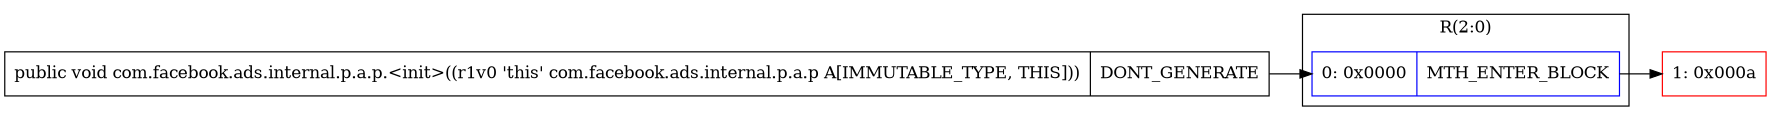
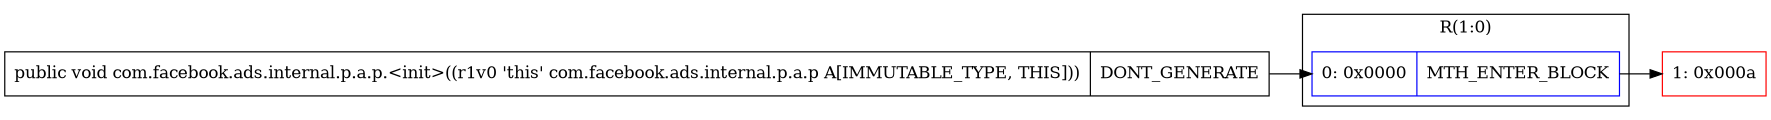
cluster "R(2:0)": label "R(2:0)" -> "R(1:0)"
